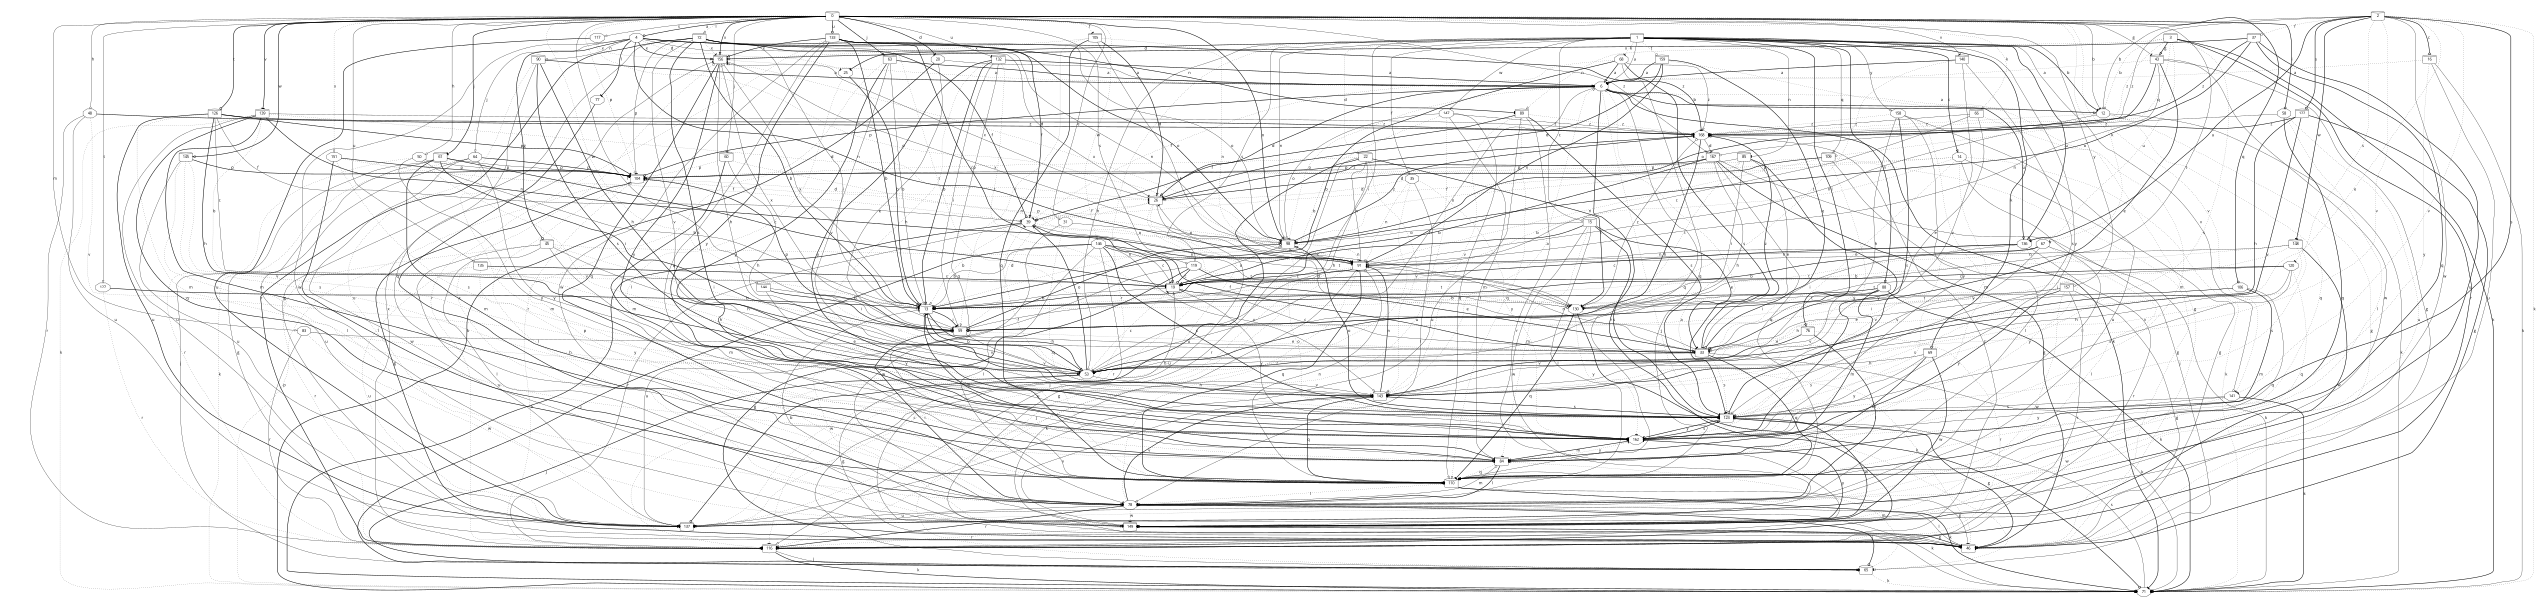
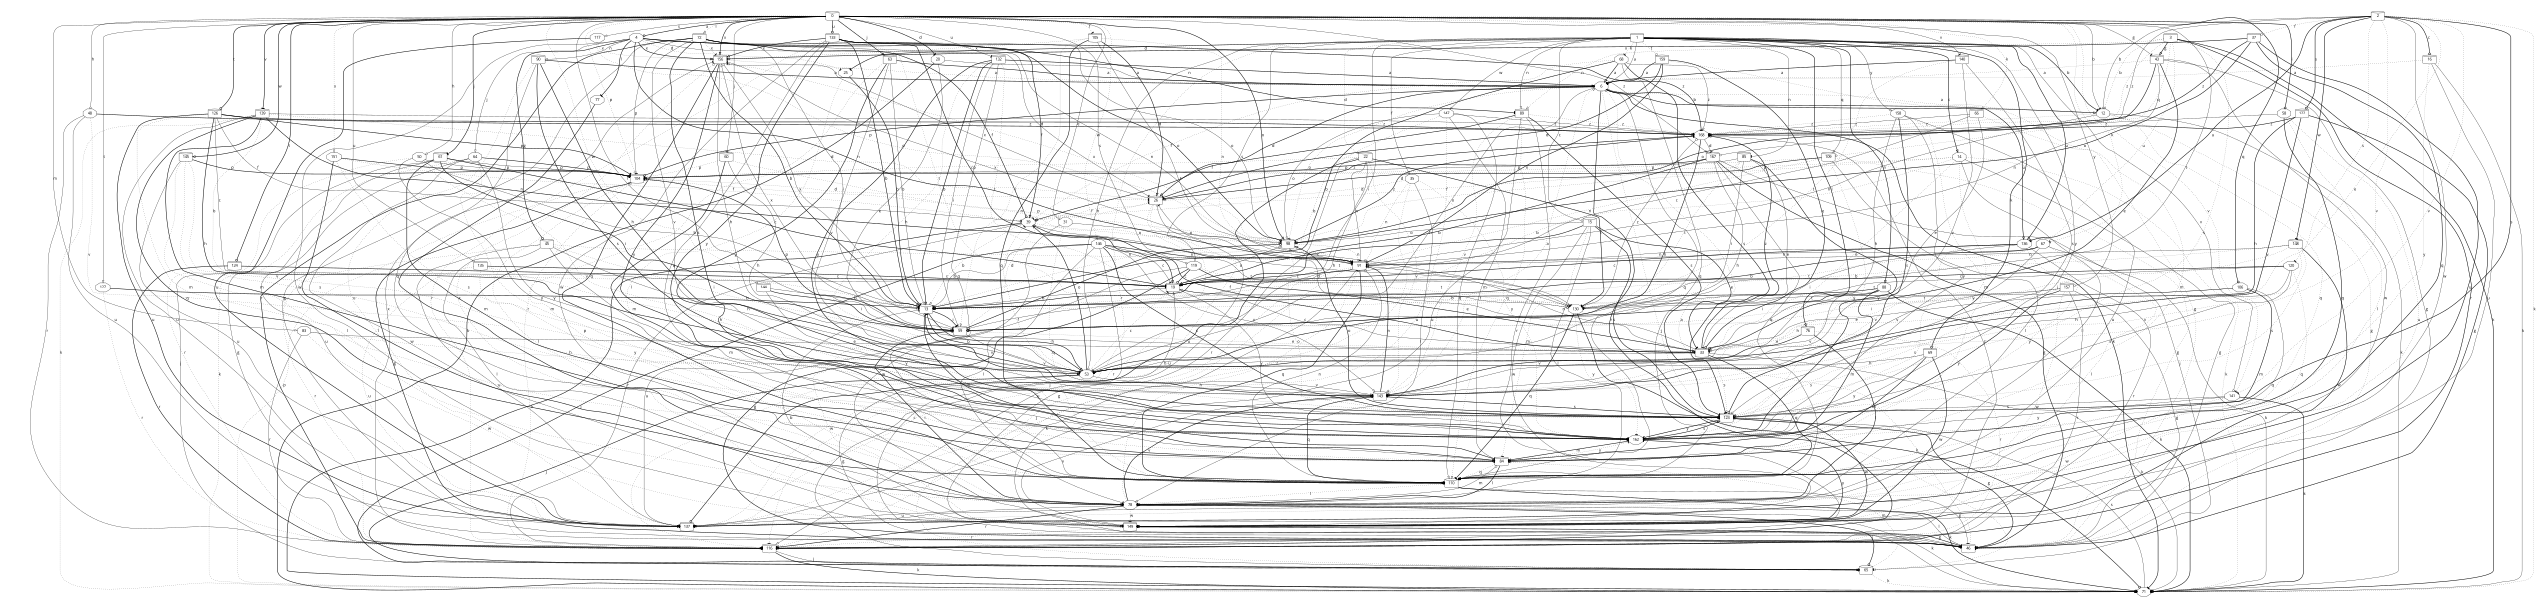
edge "1" -> "98": now "1" -> "89"
node "124": added
